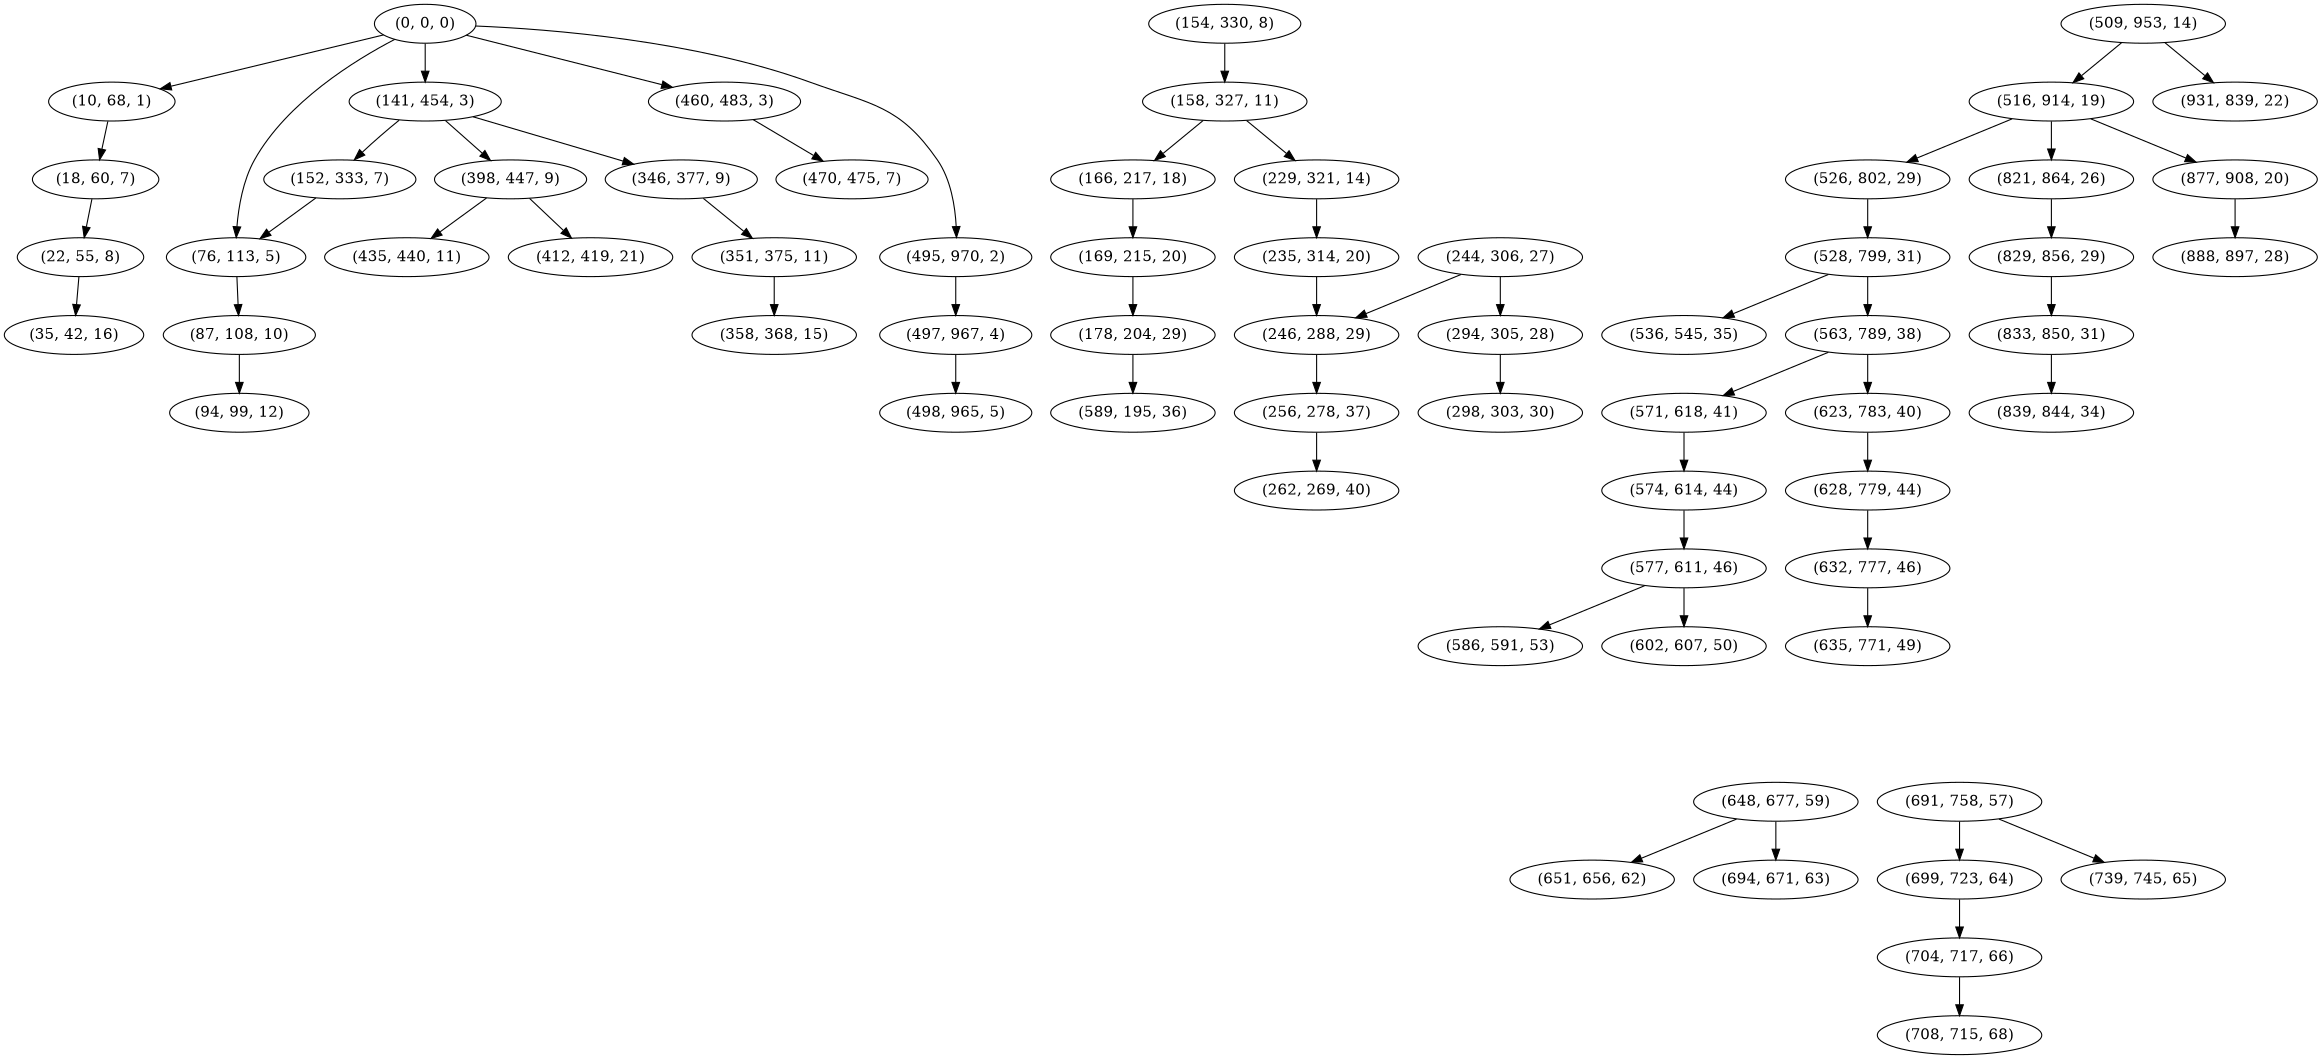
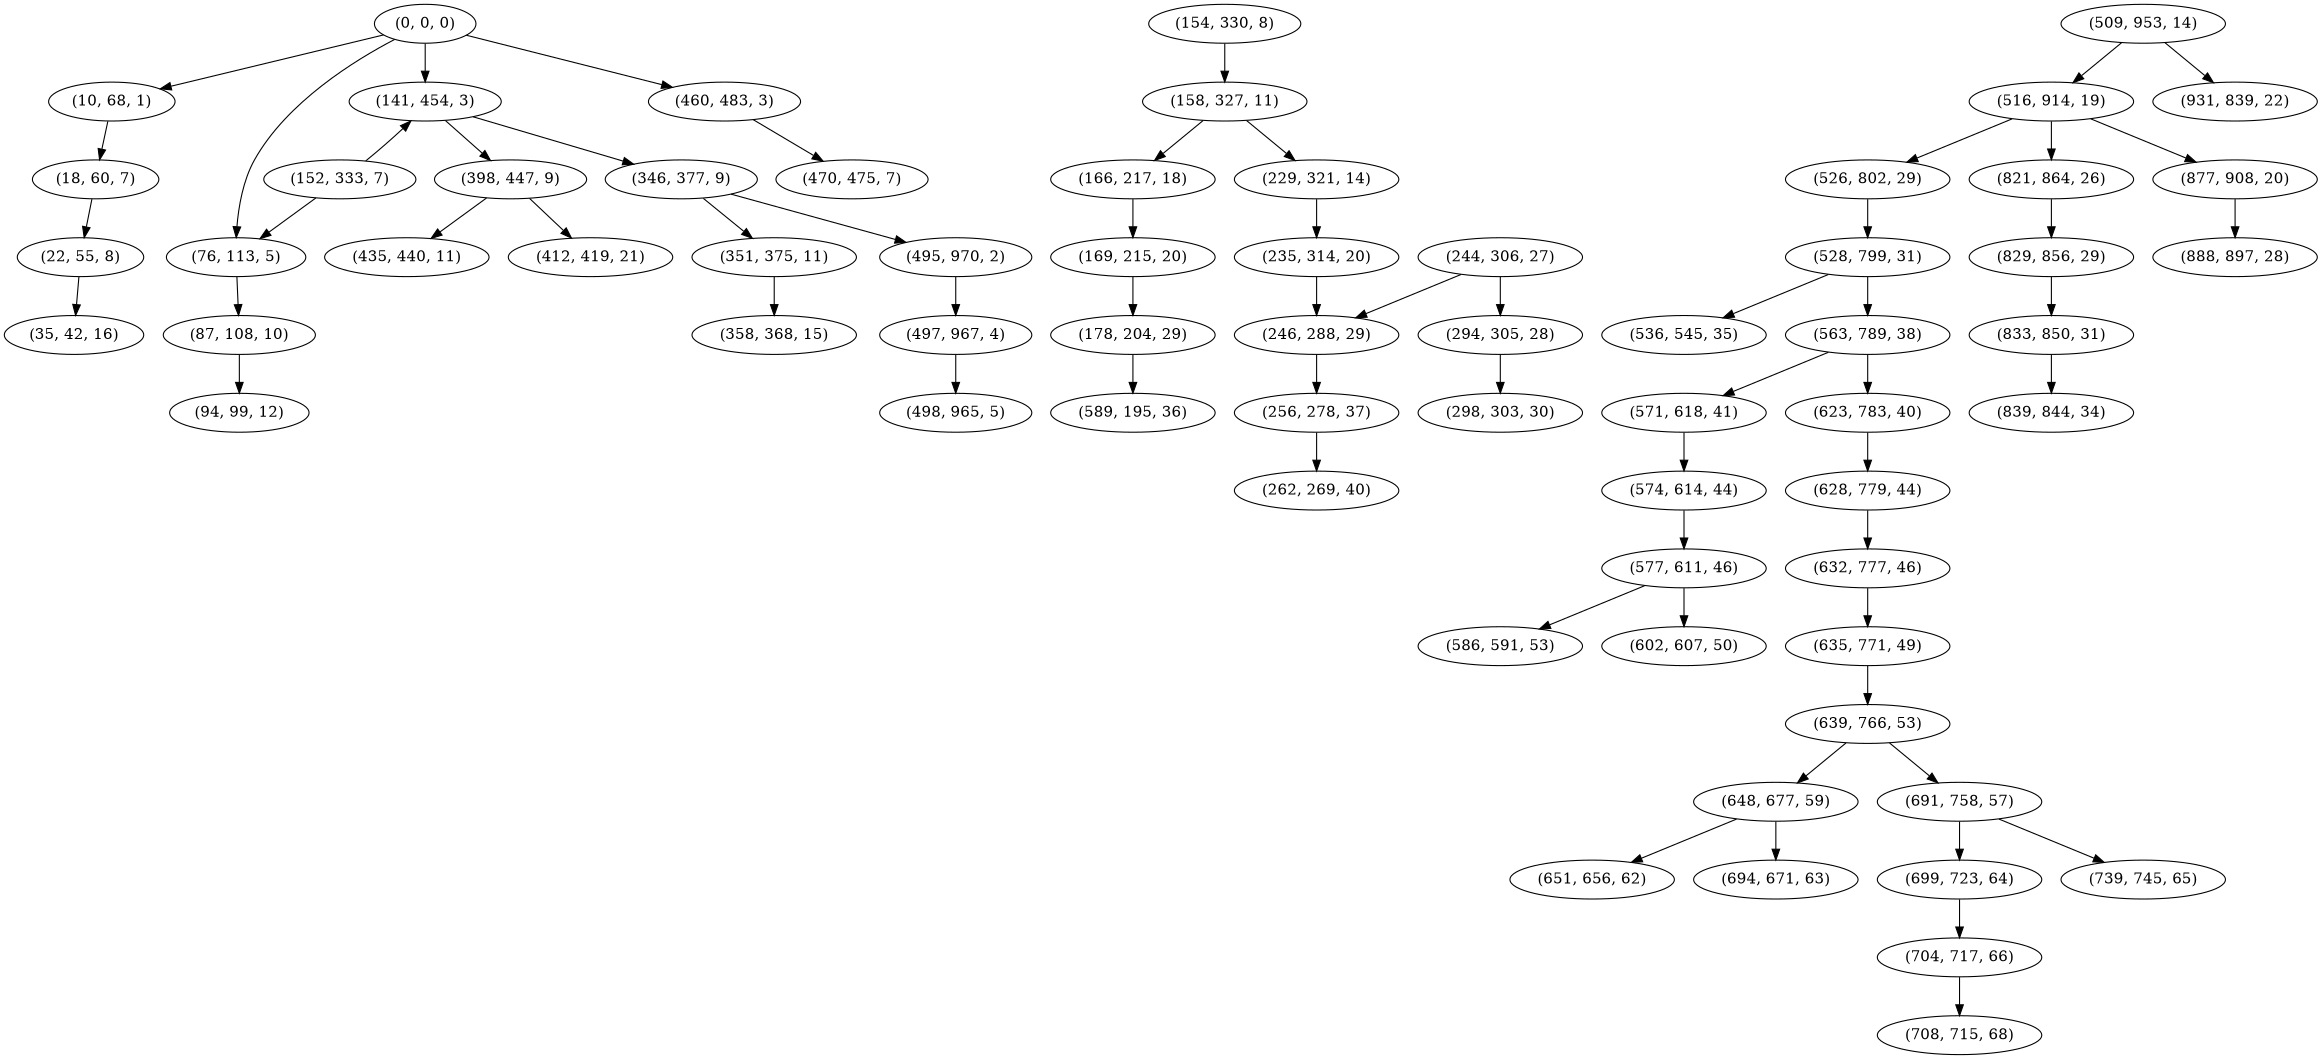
edge "(0, 0, 0)" -> "(495, 970, 2)": now "(346, 377, 9)" -> "(495, 970, 2)"
edge "(141, 454, 3)" -> "(152, 333, 7)": reversed
node "(639, 766, 53)": added
